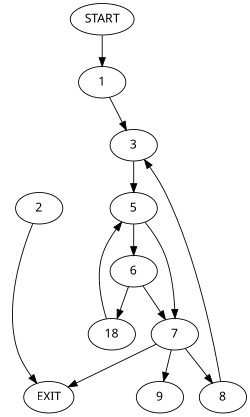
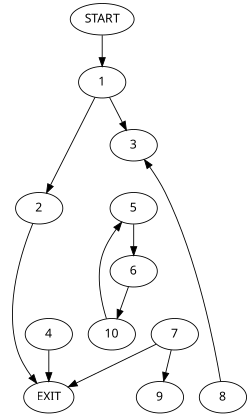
edge "1" -> "2": added
edge "3" -> "5": removed
edge "5" -> "7": removed
edge "6" -> "7": removed
node "4": added
node "18": label "18" -> "10"
edge "7" -> "8": removed
